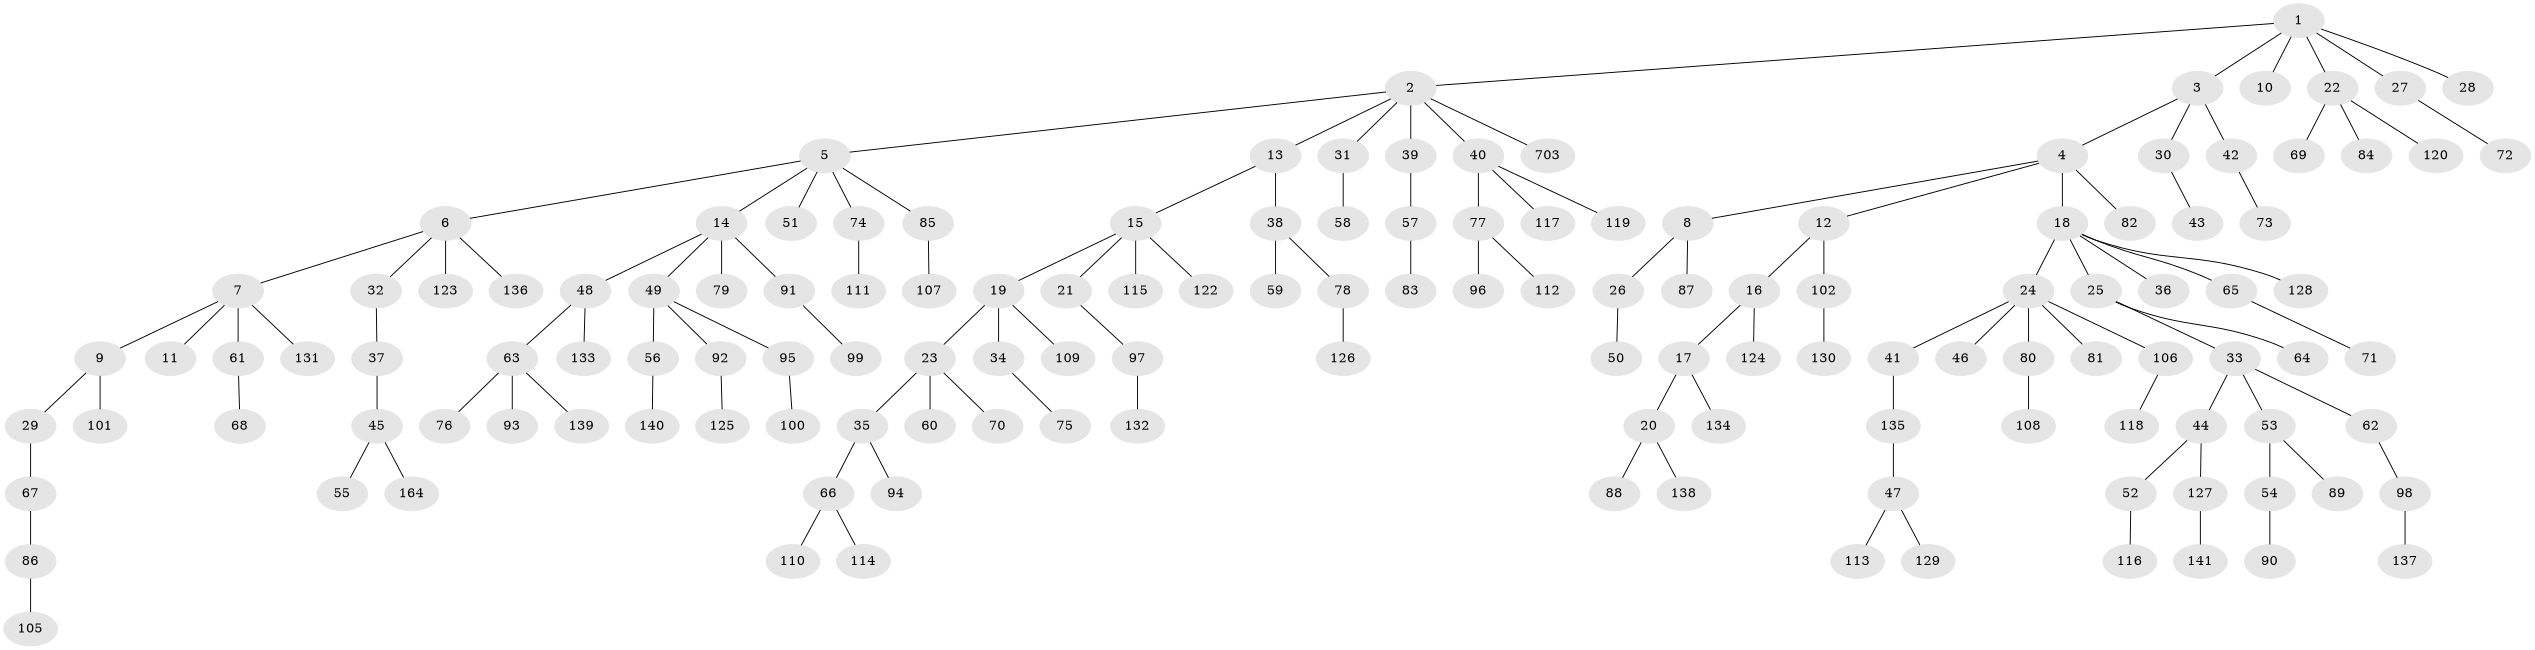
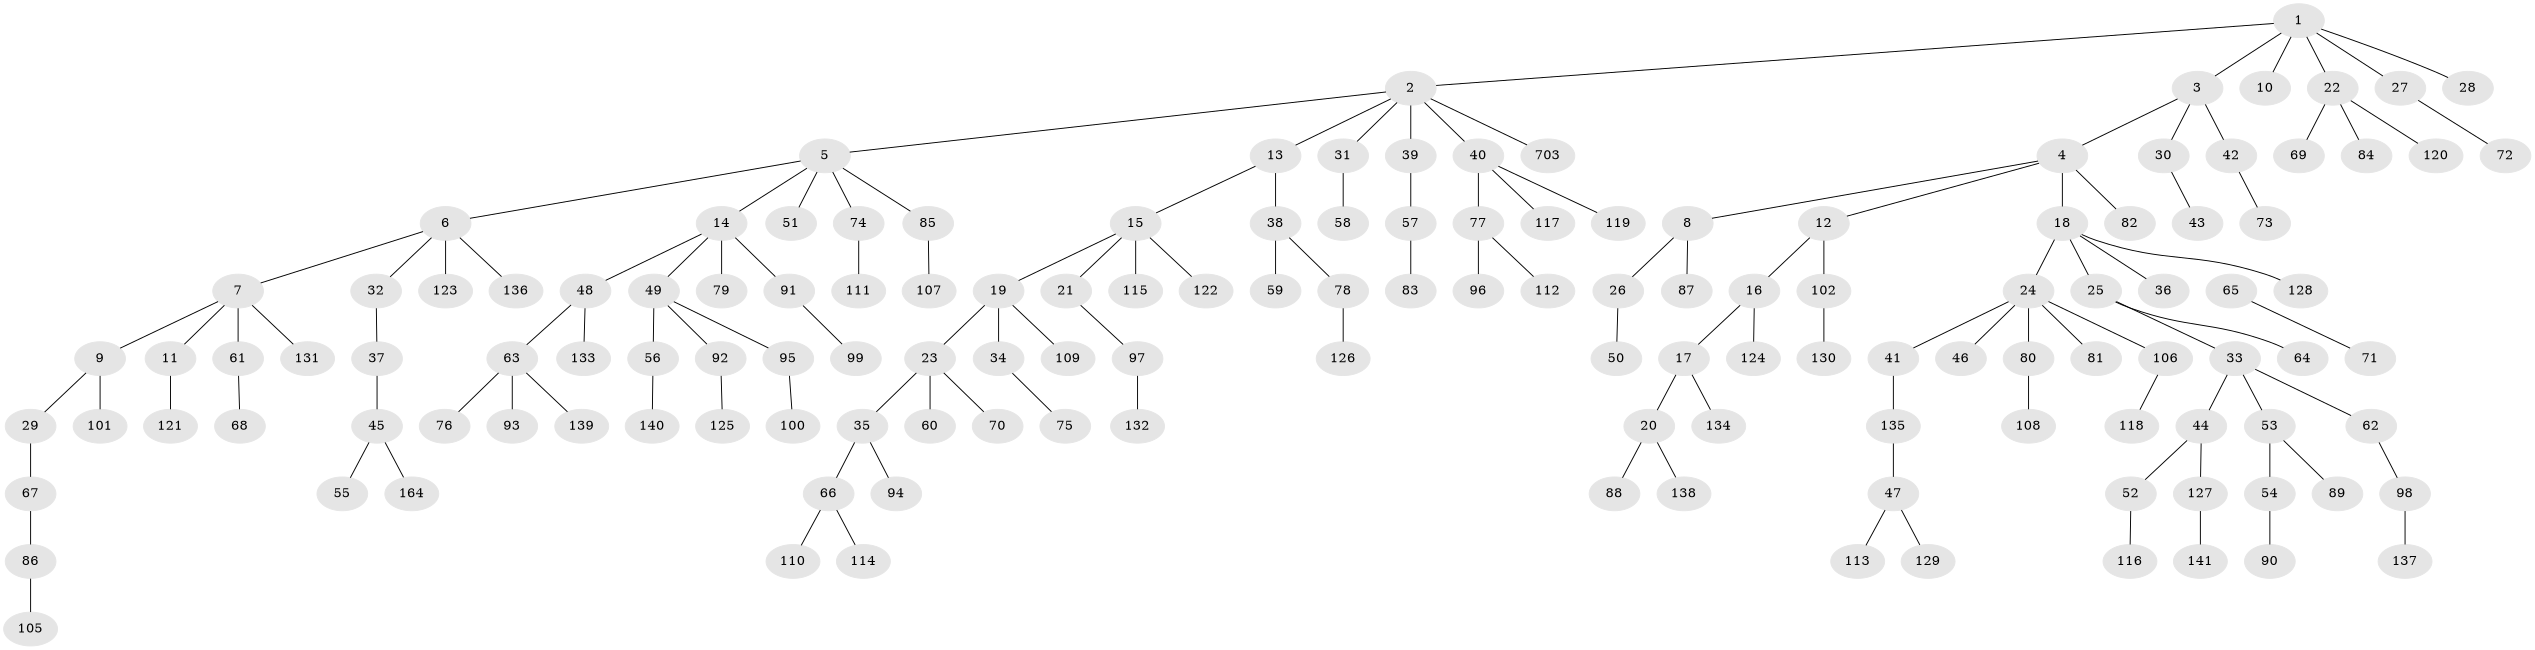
edge "18" -- "65": removed
node "121": added
